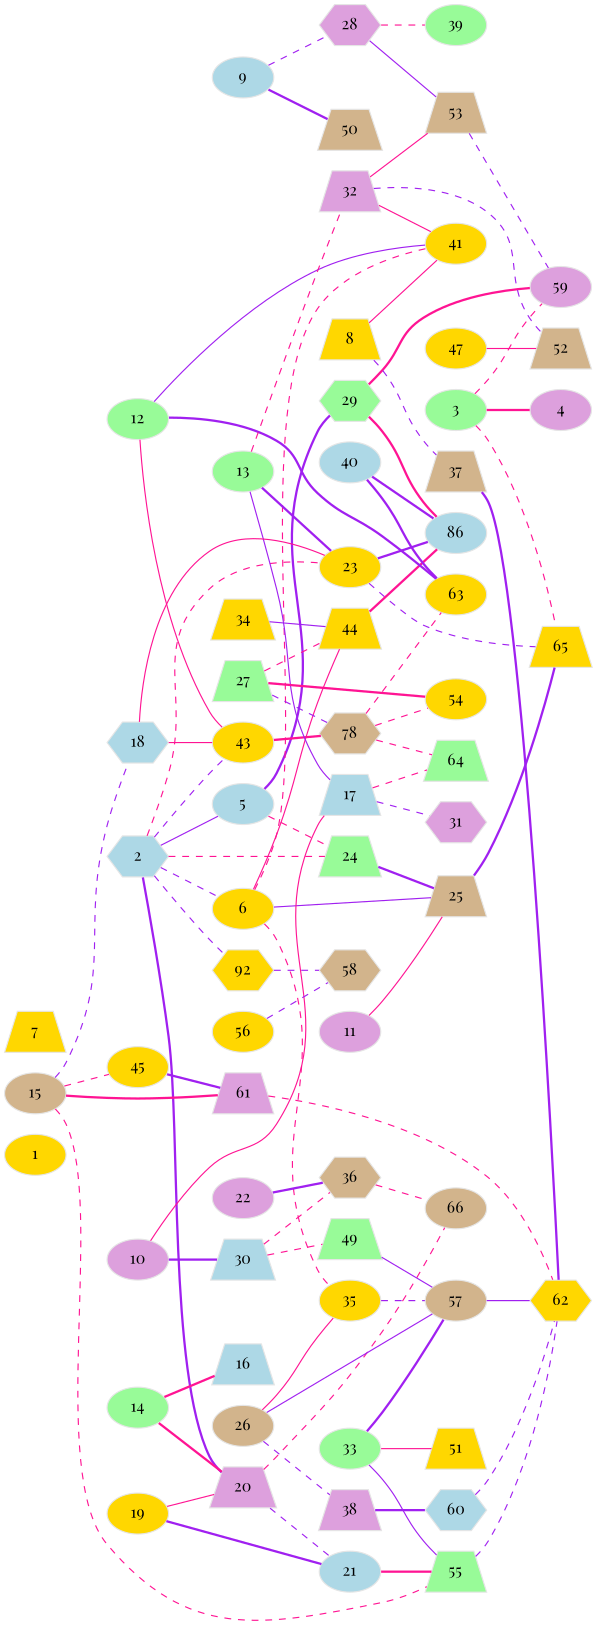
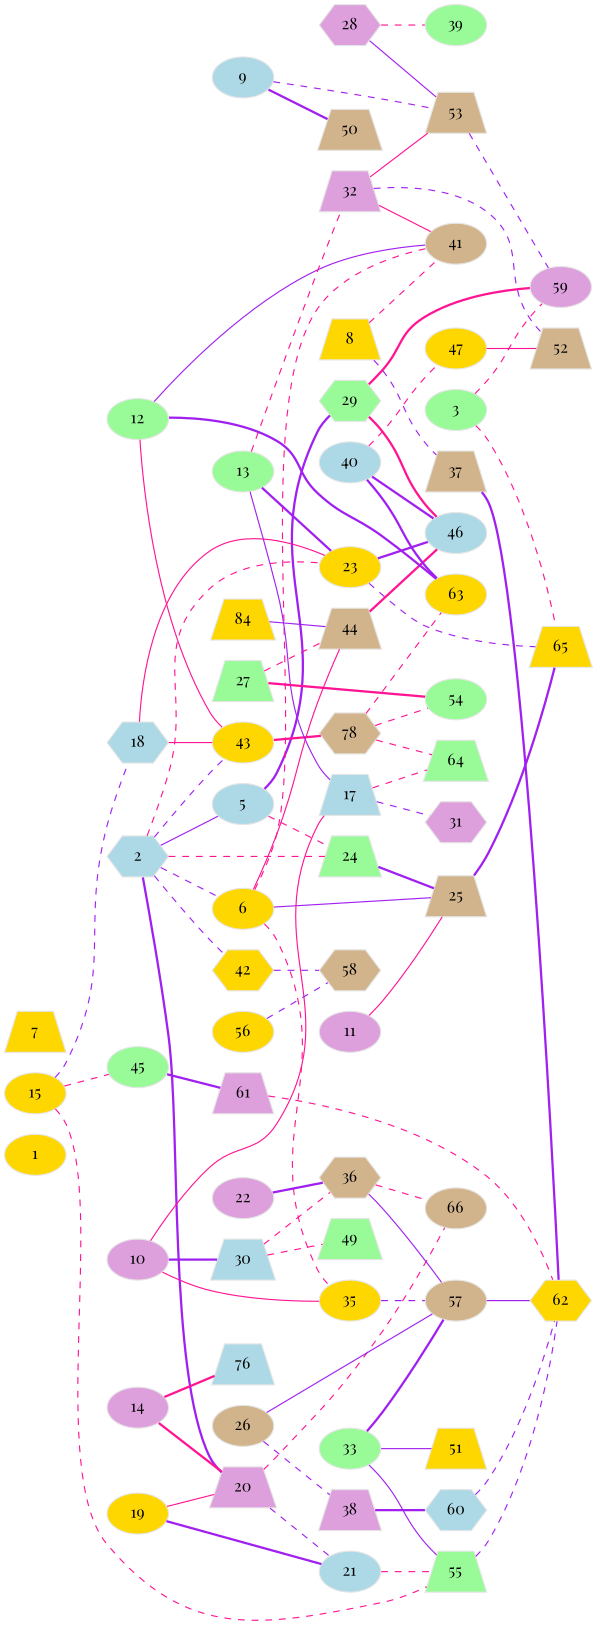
edge "28" -- "9": now "53" -- "9"
node "41": fillcolor gold -> tan
edge "41" -- "8": style solid -> dashed
node "4": removed
edge "47" -- "40": added
node "86": label "86" -> "46"
node "34": label "34" -> "84"
node "44": fillcolor gold -> tan
node "54": fillcolor gold -> palegreen
edge "27" -- "78": removed
node "92": label "92" -> "42"
node "45": fillcolor gold -> palegreen
node "15": fillcolor tan -> gold
edge "15" -- "61": removed
edge "49" -- "57": now "36" -- "57"
node "16": label "16" -> "76"
edge "35" -- "26": now "35" -- "10"
node "14": fillcolor palegreen -> plum
edge "33" -- "51": color deeppink -> purple
edge "21" -- "55": style bold -> dashed
